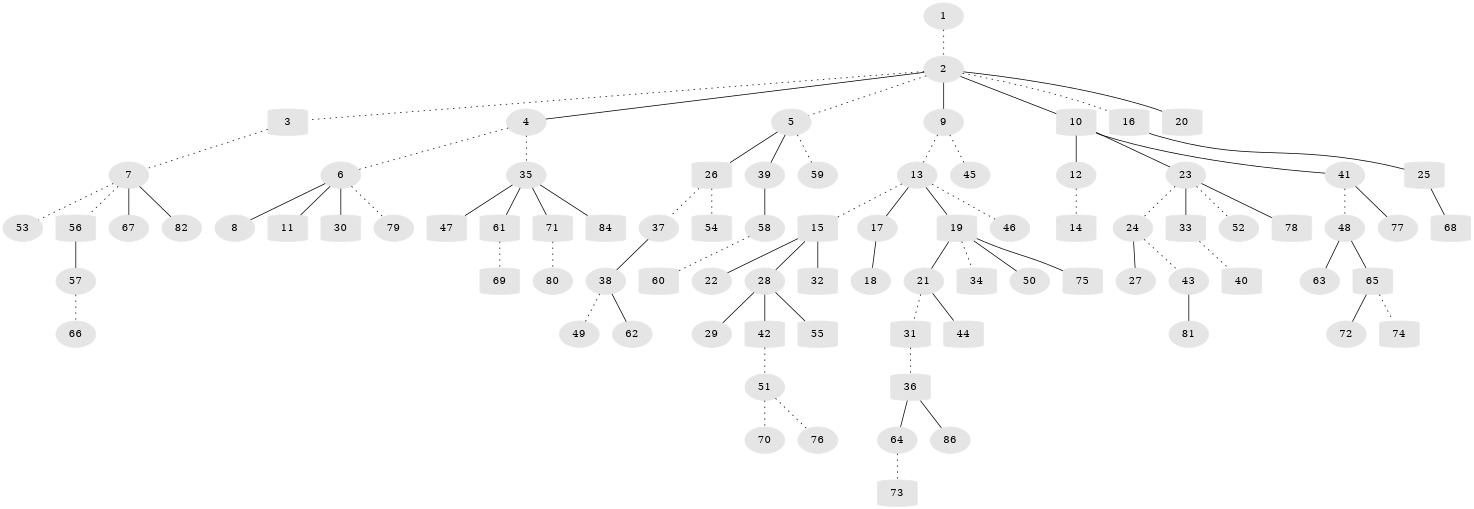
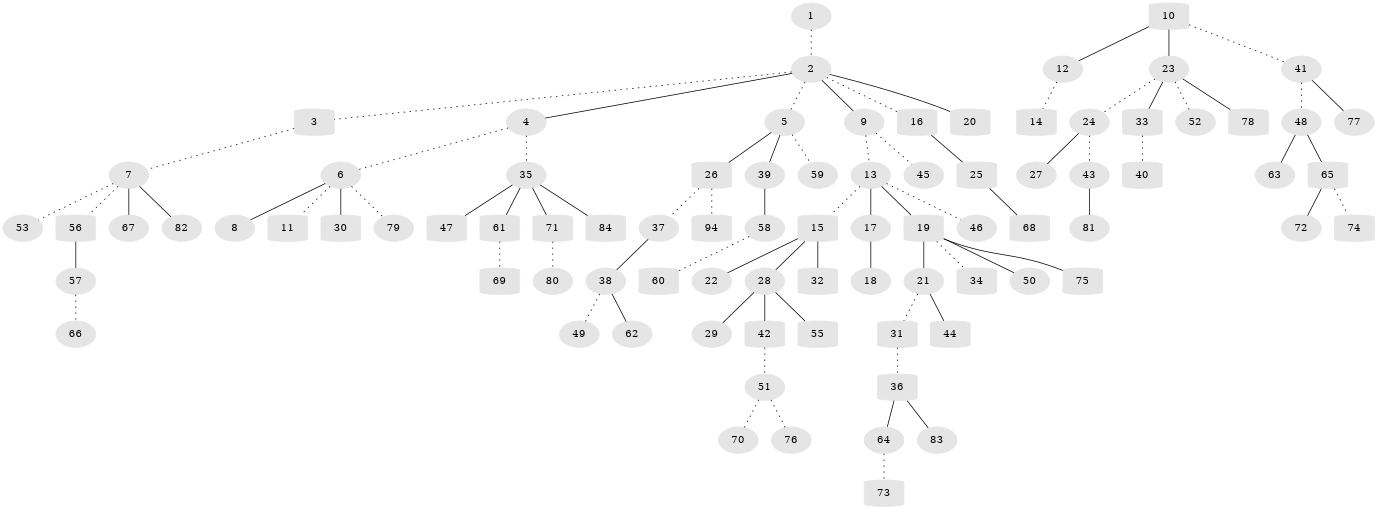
edge "2" -- "10": removed
edge "10" -- "41": style solid -> dotted
edge "6" -- "11": style solid -> dotted
node "54": label "54" -> "94"
node "86": label "86" -> "83"
